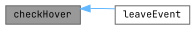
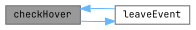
edge "checkHover" -> "leaveEvent": added
